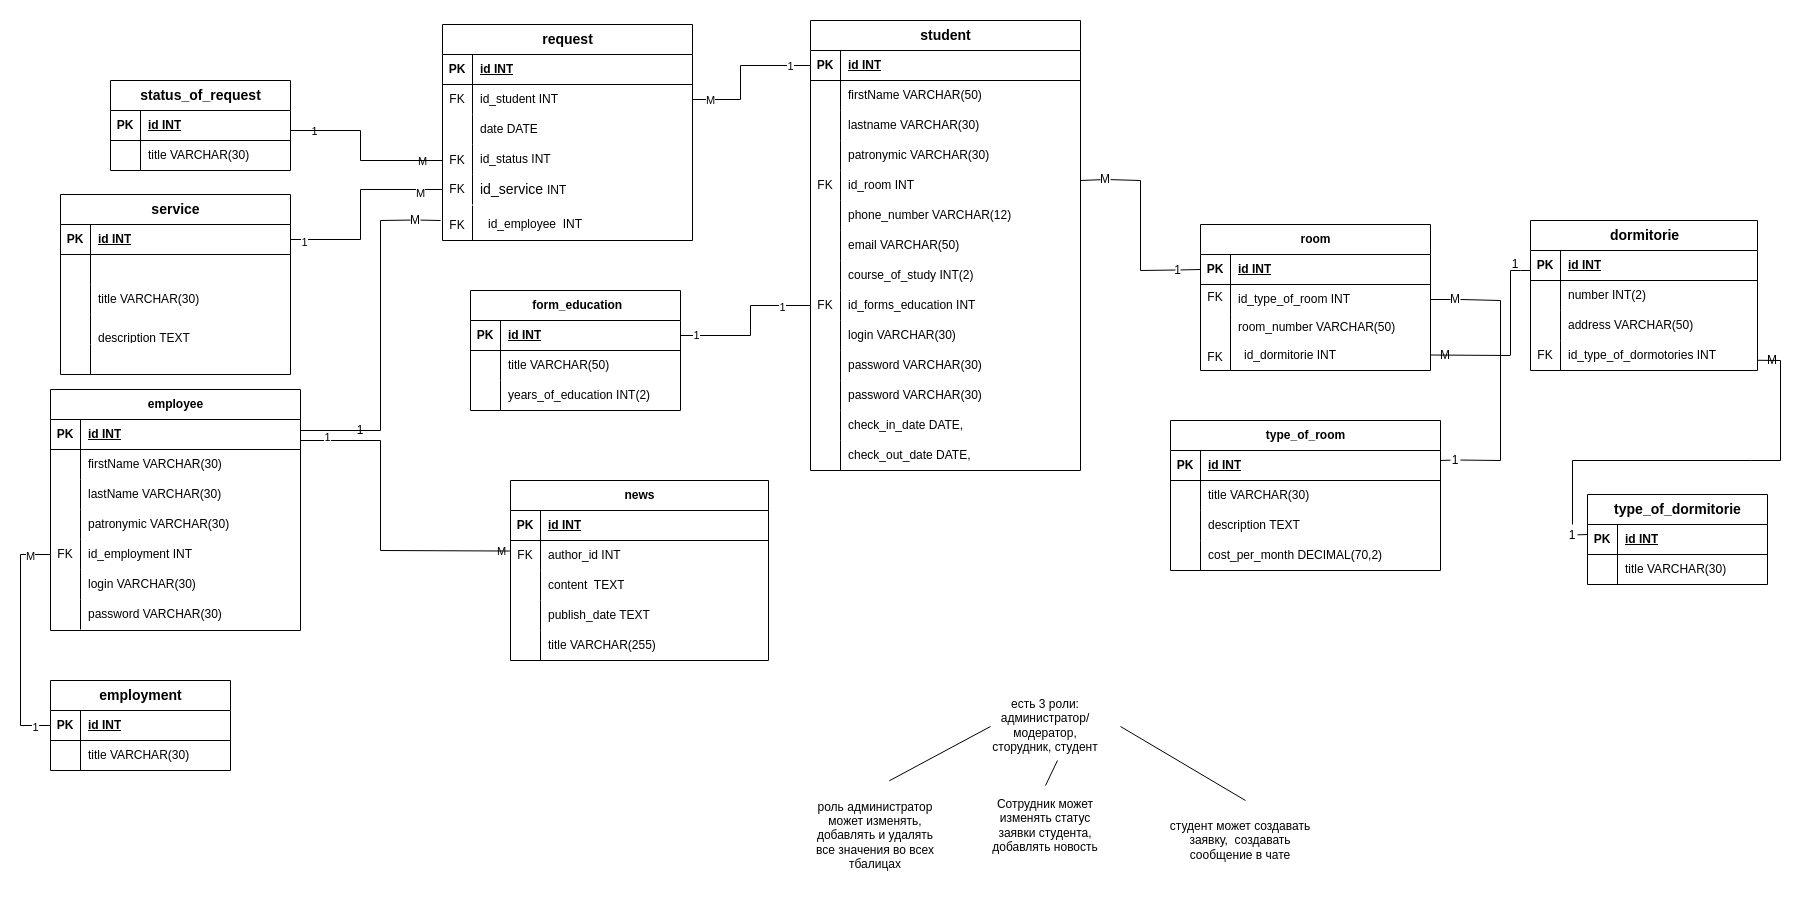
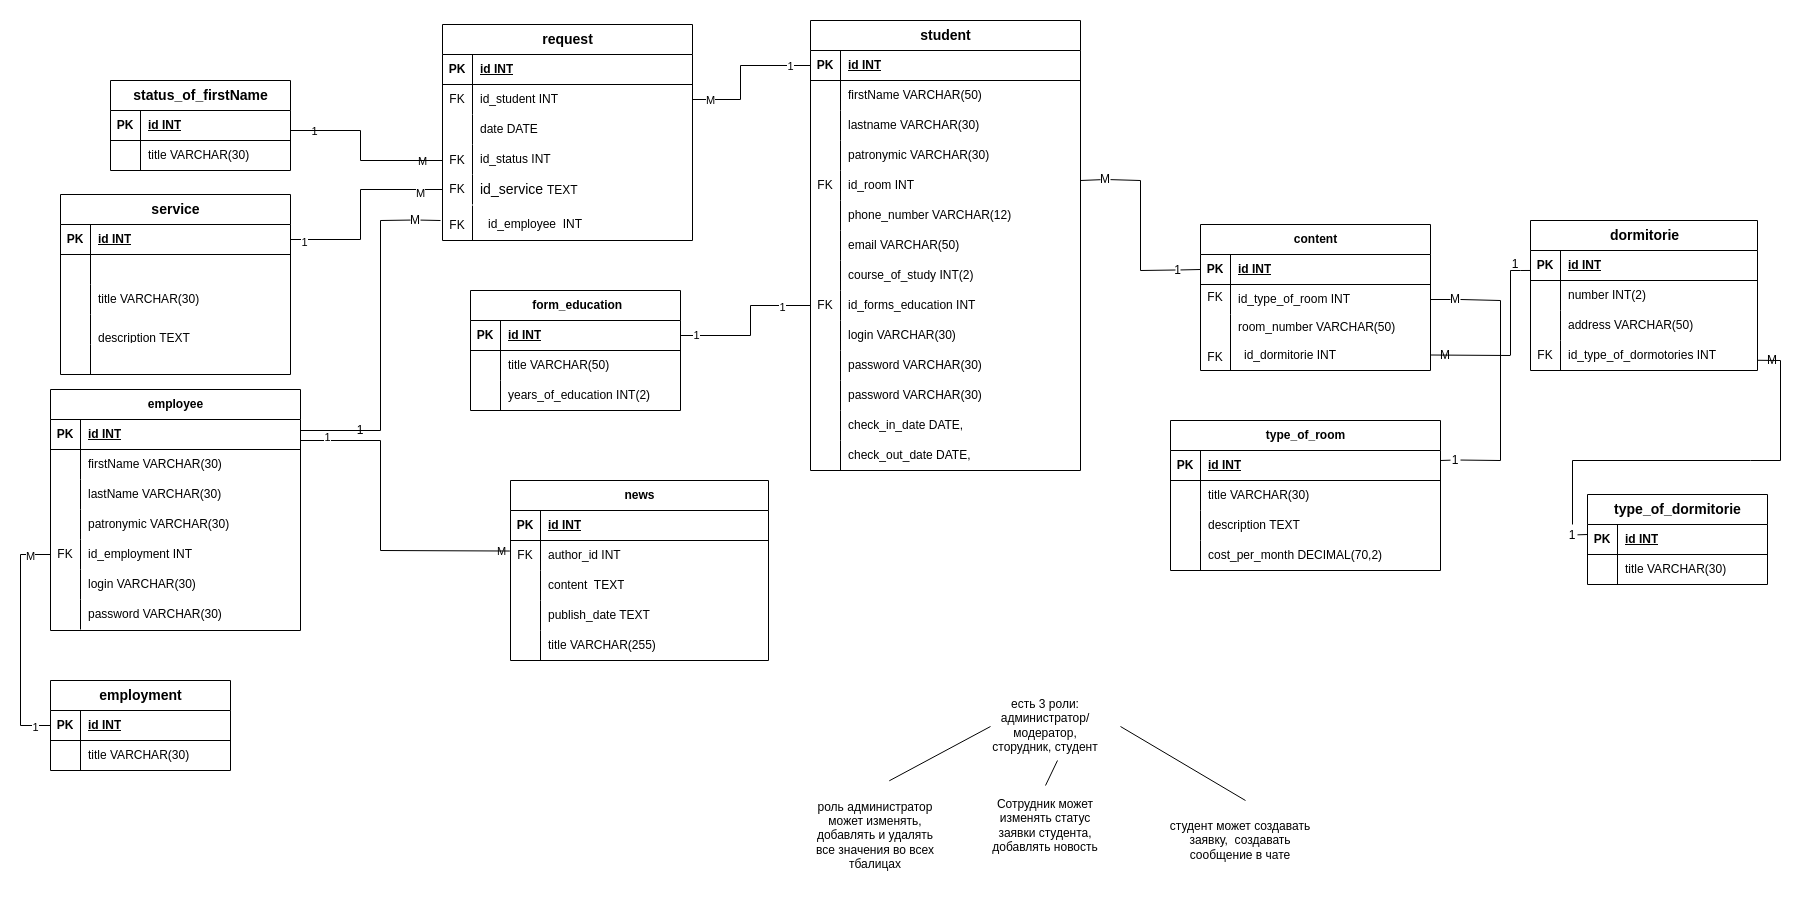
node "status_of_request": label "status_of_request" -> "status_of_firstName"
node "id_service INT": label "id_service INT" -> "id_service TEXT"
node "room": label "room" -> "content"
